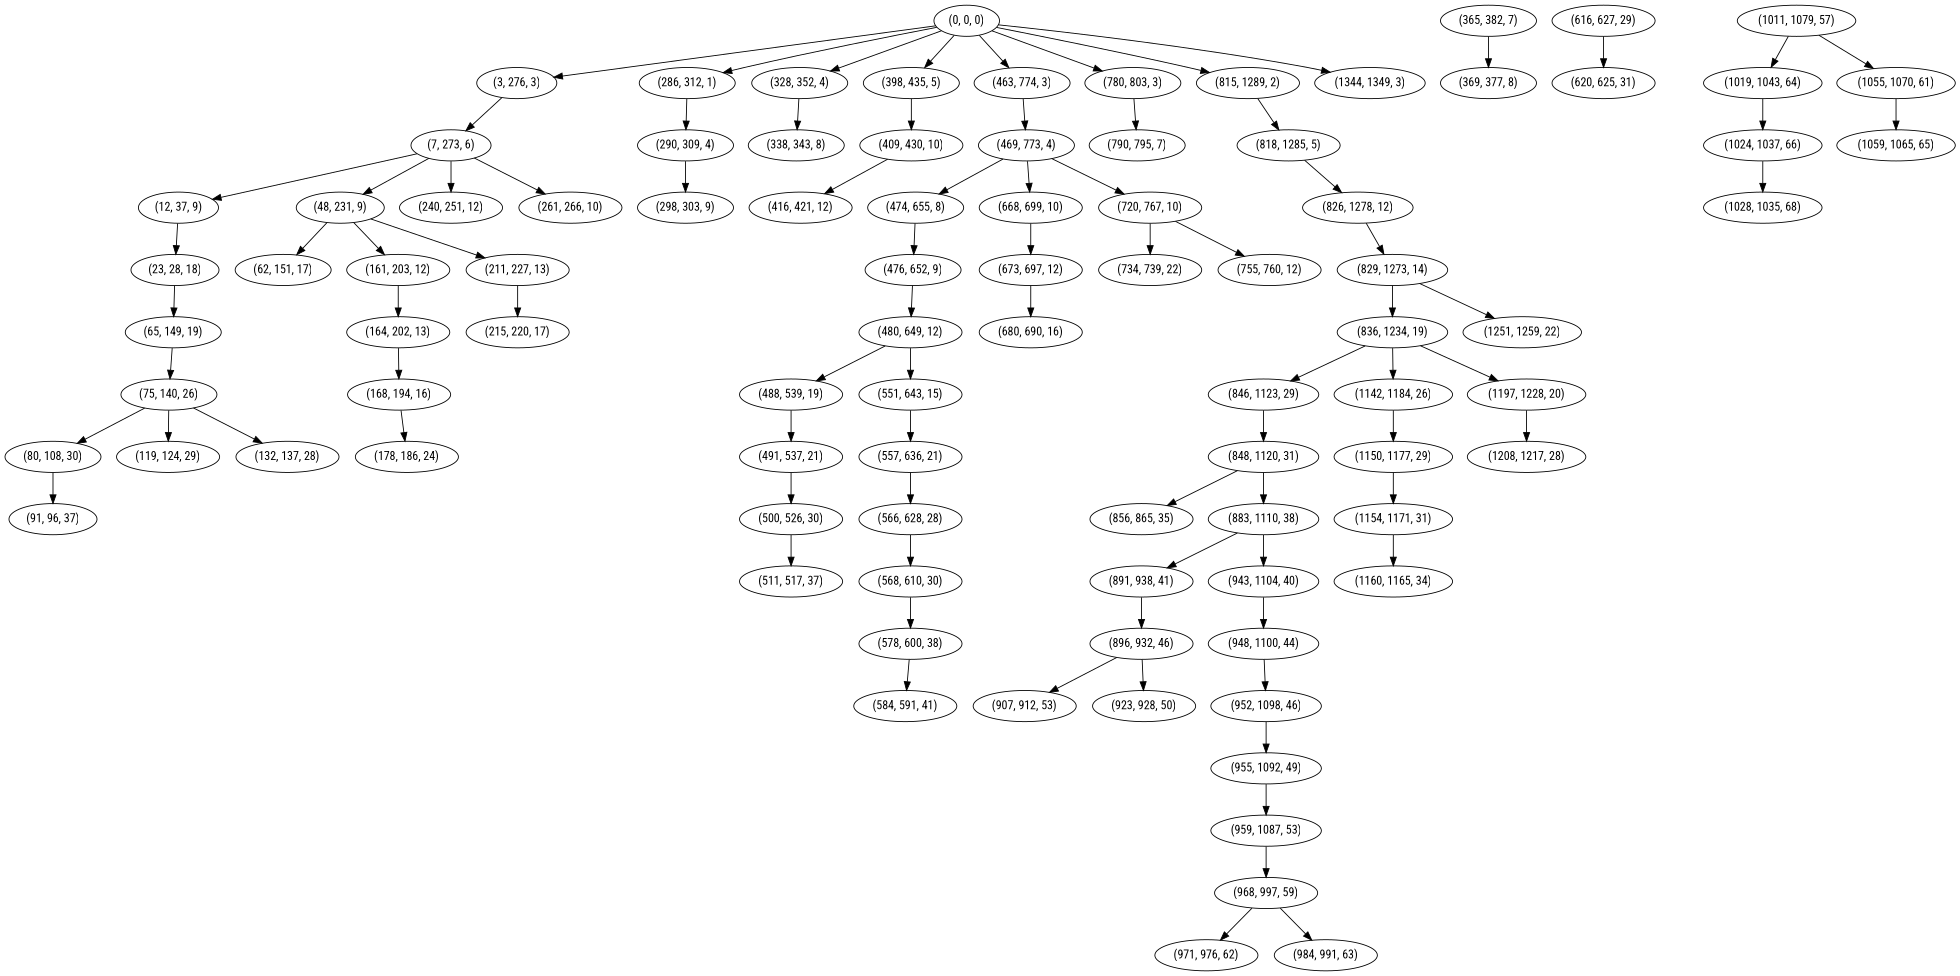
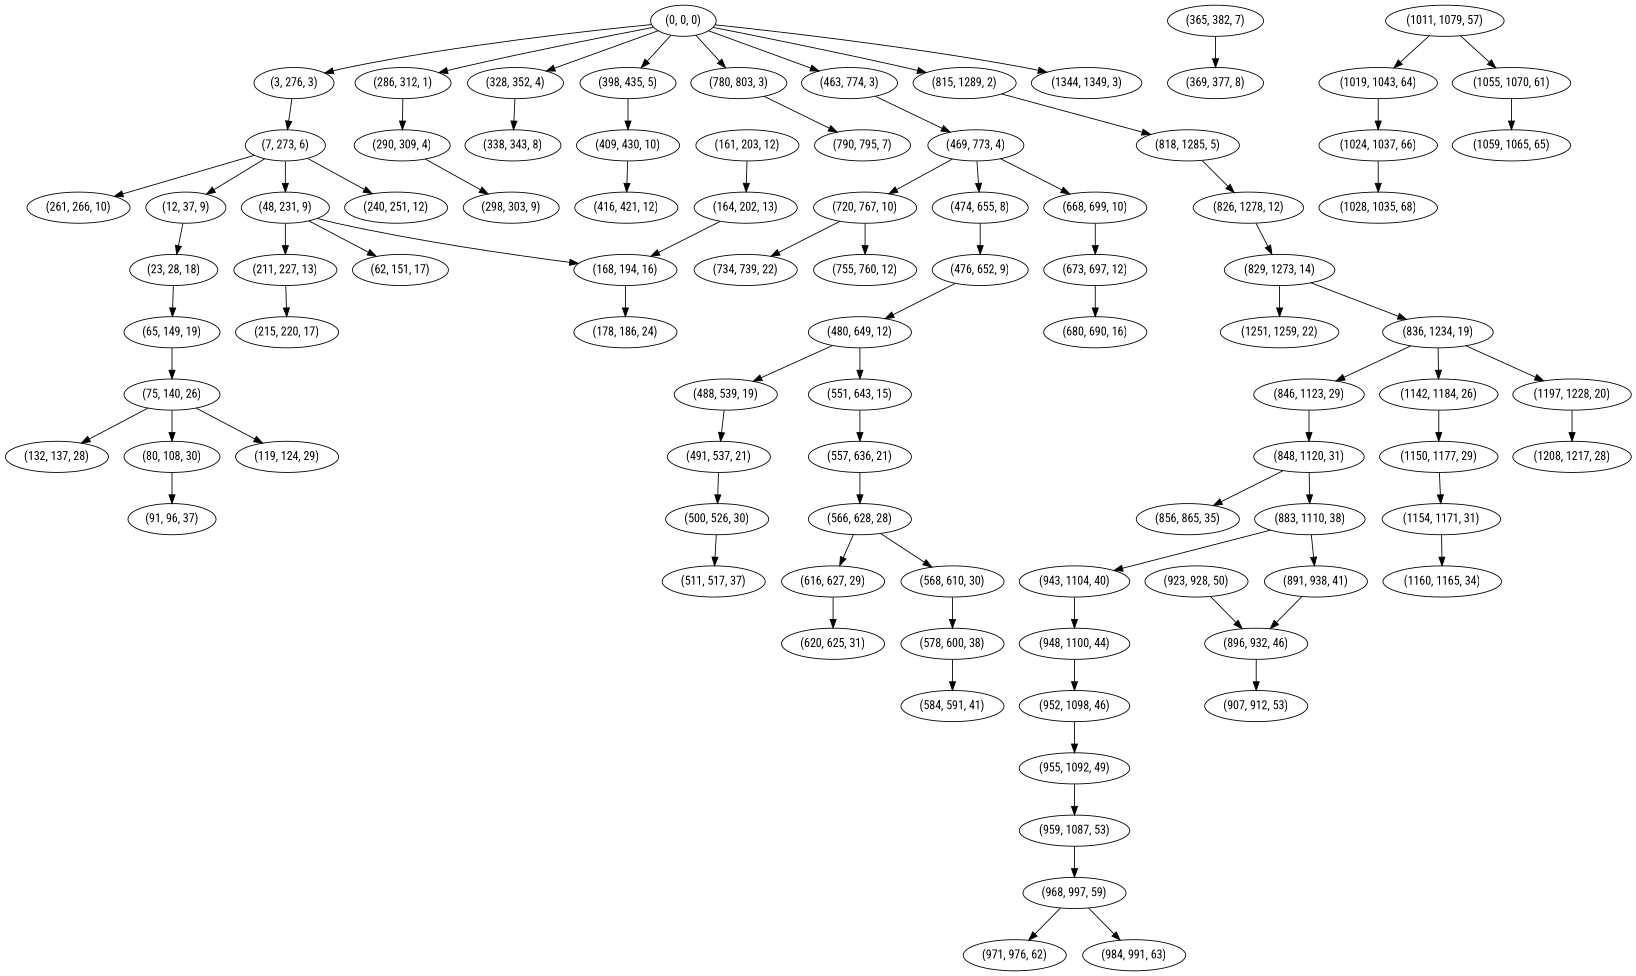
edge "(48, 231, 9)" -> "(161, 203, 12)": now "(48, 231, 9)" -> "(168, 194, 16)"
edge "(566, 628, 28)" -> "(616, 627, 29)": added
edge "(896, 932, 46)" -> "(923, 928, 50)": reversed
